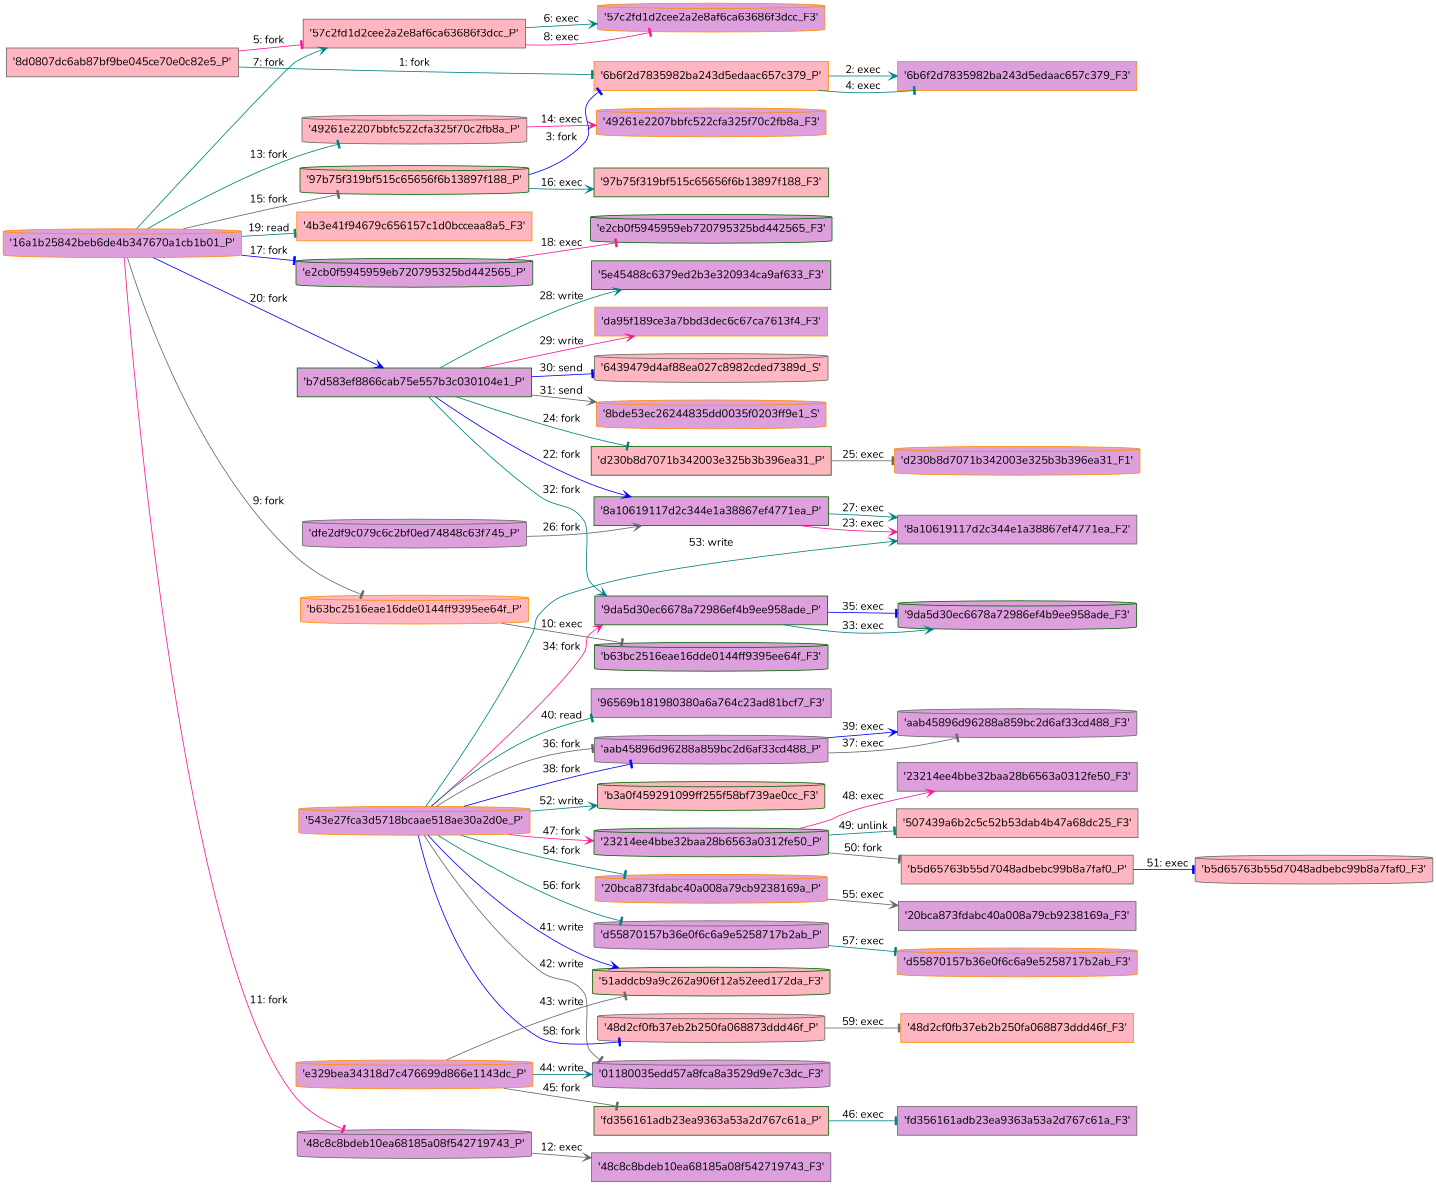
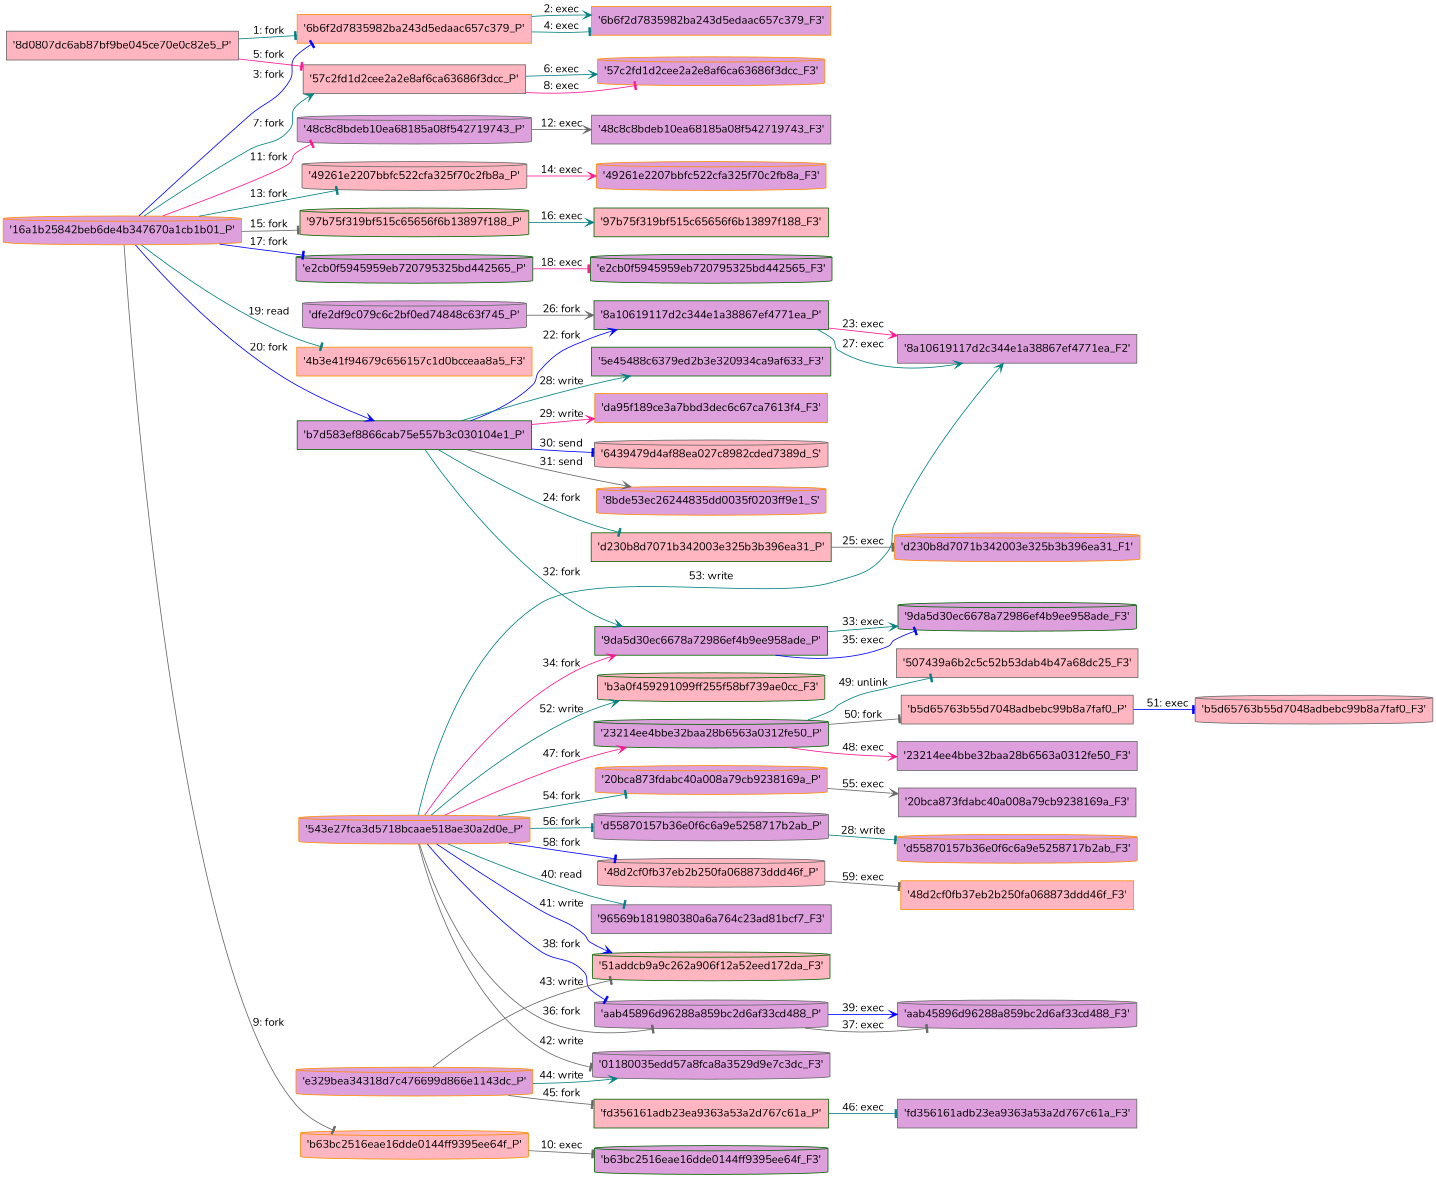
edge "'97b75f319bf515c65656f6b13897f188_P'" -> "'6b6f2d7835982ba243d5edaac657c379_P'": now "'16a1b25842beb6de4b347670a1cb1b01_P'" -> "'6b6f2d7835982ba243d5edaac657c379_P'"
edge "'d55870157b36e0f6c6a9e5258717b2ab_P'" -> "'d55870157b36e0f6c6a9e5258717b2ab_F3'": label "57: exec" -> "28: write"
